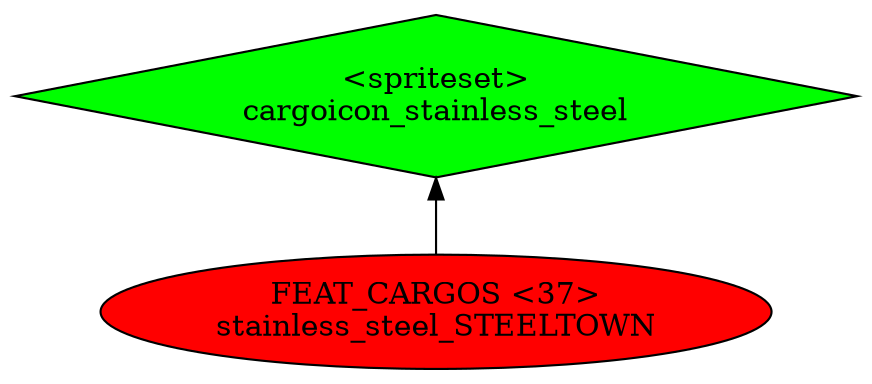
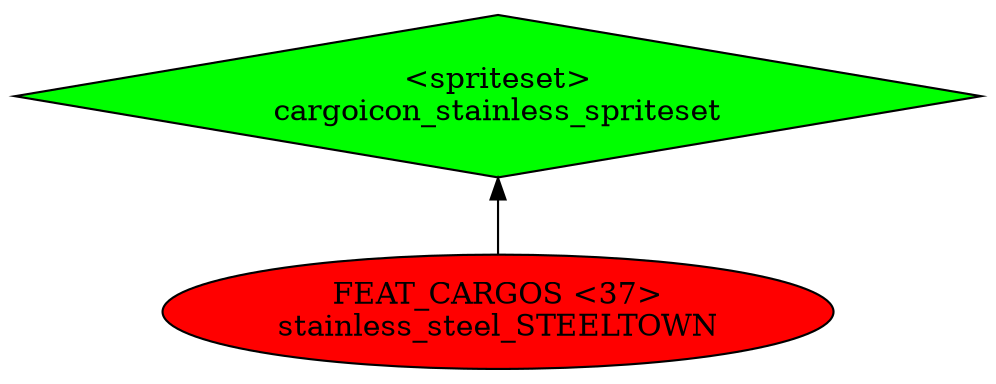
node "<spriteset> cargoicon_stainless_steel": label "<spriteset> cargoicon_stainless_steel" -> "<spriteset> cargoicon_stainless_spriteset"
